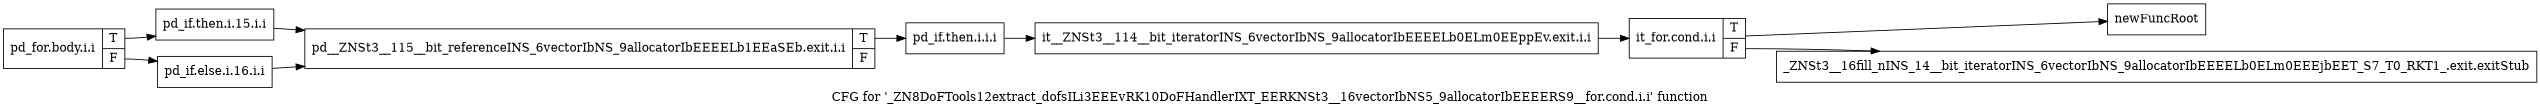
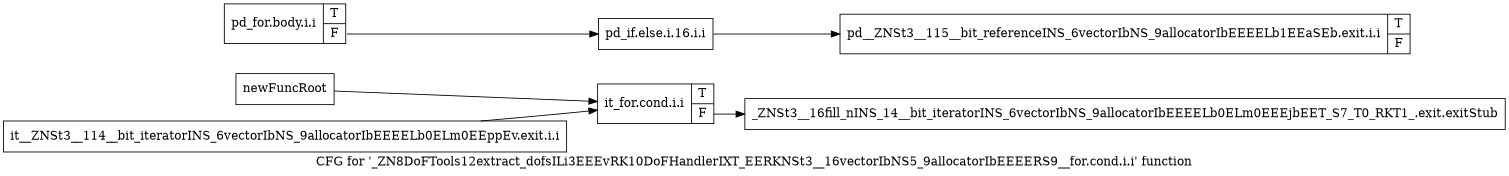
node "pd_if.then.i.15.i.i": removed
edge "it_for.cond.i.i" -> "newFuncRoot": reversed
node "pd_if.then.i.i.i": removed
